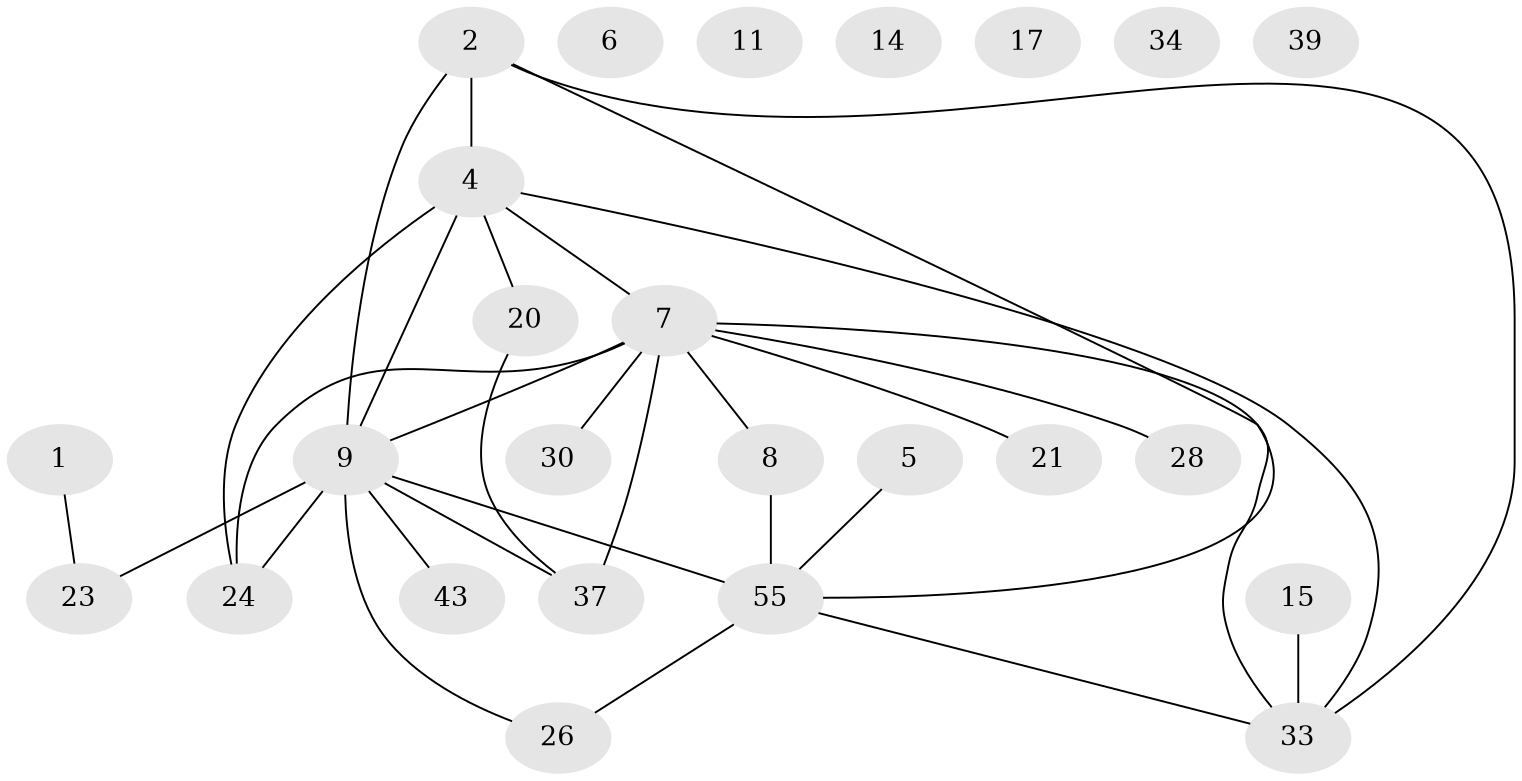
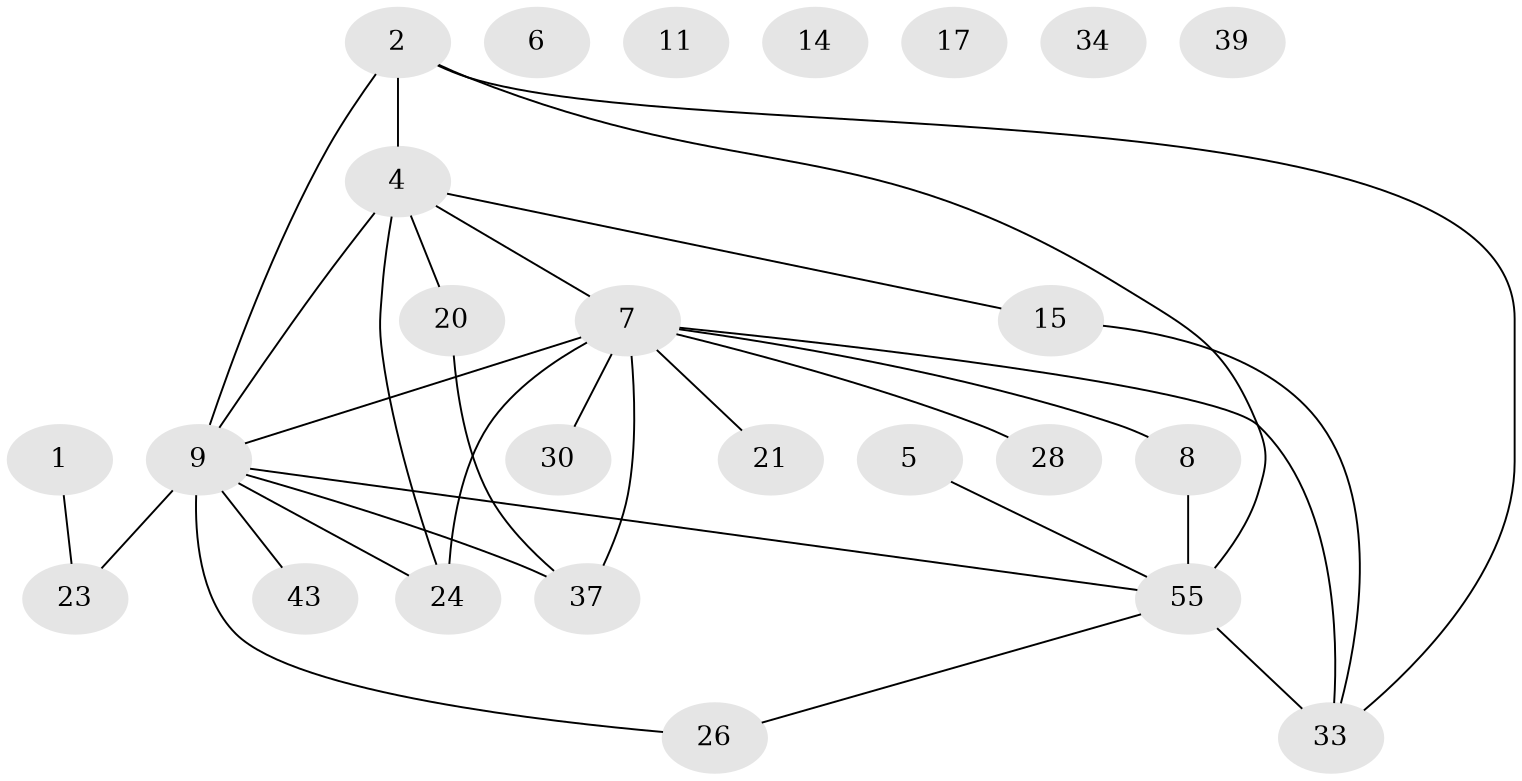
edge "4" -- "33": now "4" -- "15"
